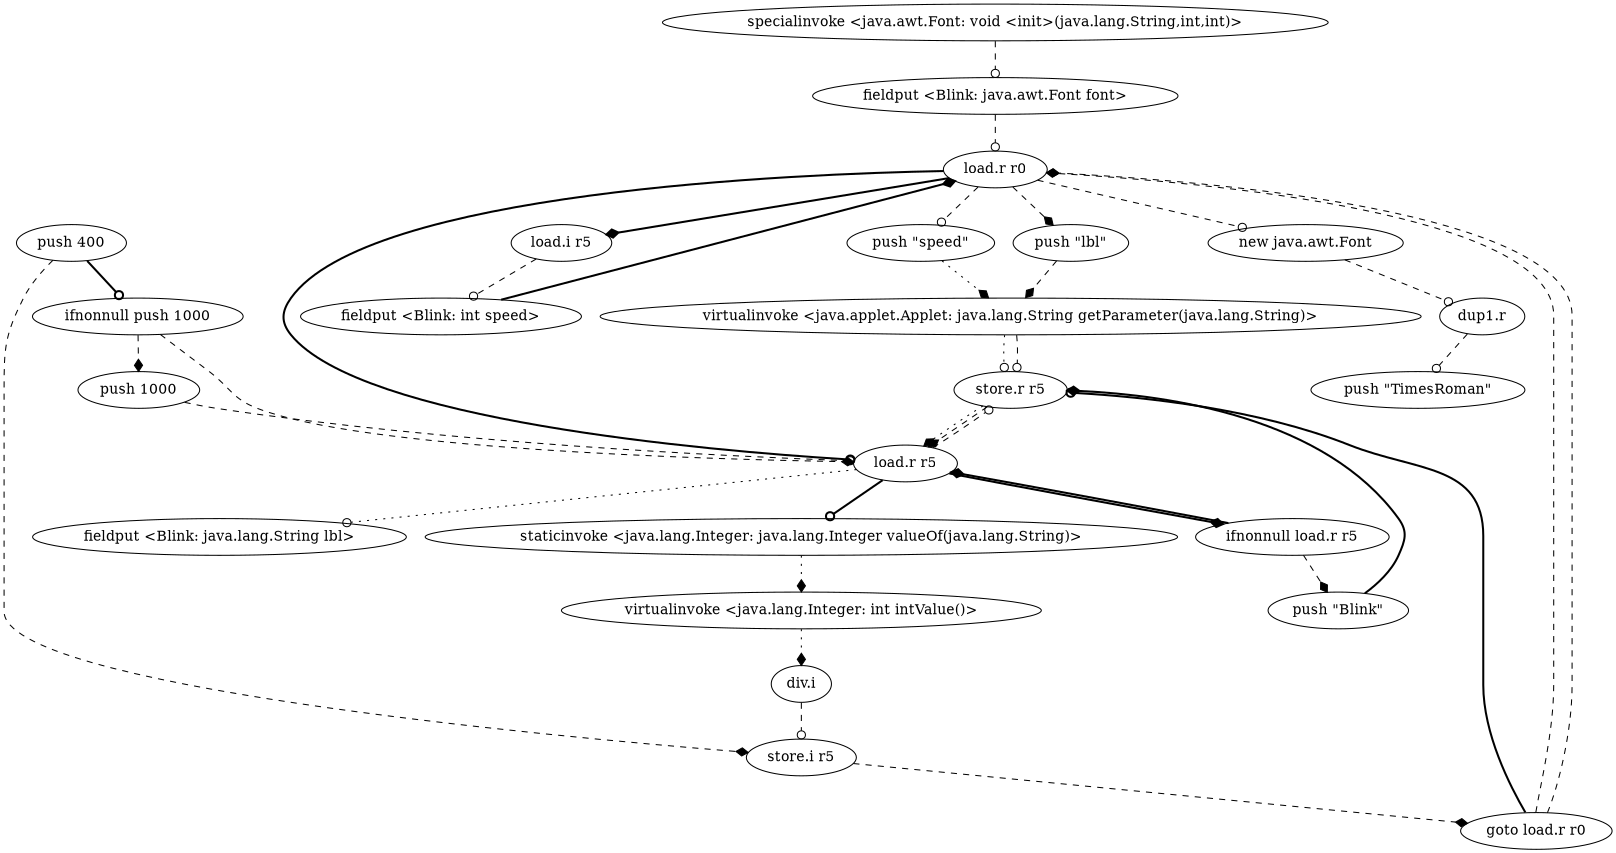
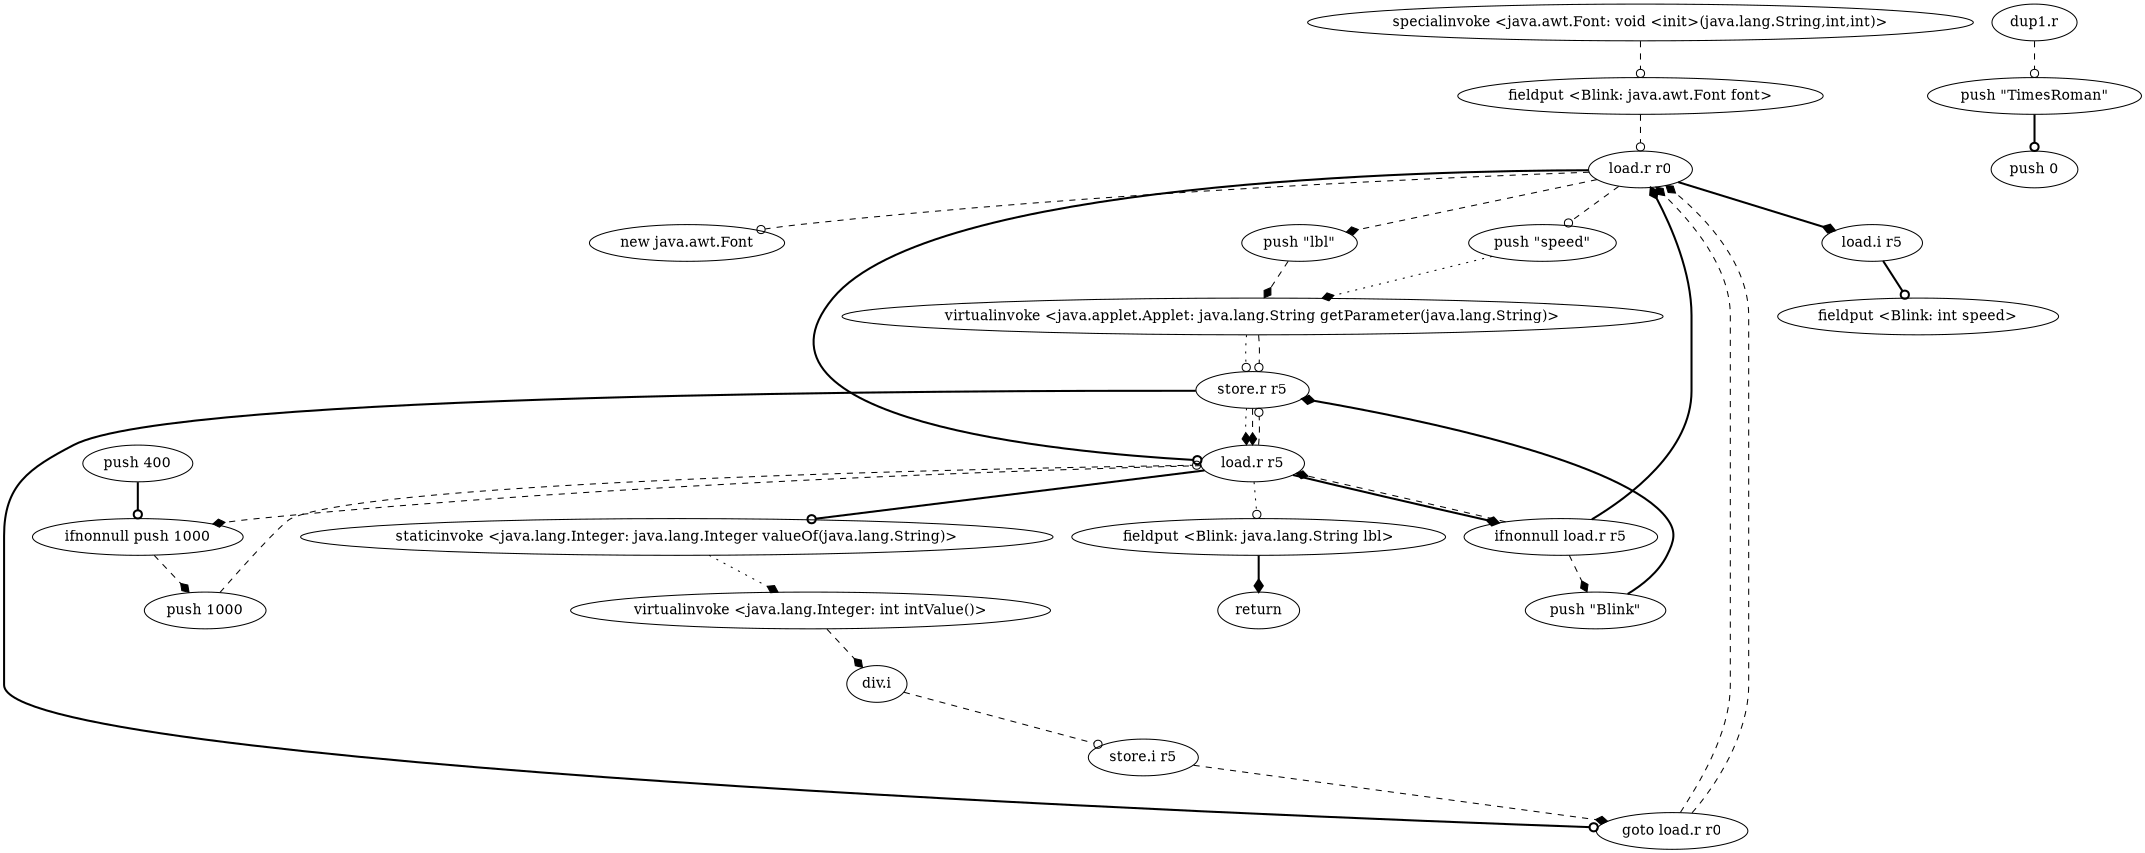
node "push 0": added
edge "fieldput <Blink: int speed>" -> "load.r r0": now "ifnonnull load.r r5" -> "load.r r0"
edge "load.i r5" -> "fieldput <Blink: int speed>": style dashed -> bold
edge "new java.awt.Font" -> "dup1.r": removed
edge "ifnonnull push 1000" -> "load.r r5": reversed
edge "goto load.r r0" -> "store.r r5": reversed
edge "ifnonnull load.r r5" -> "load.r r5": style bold -> dashed
node "return": added
edge "virtualinvoke <java.lang.Integer: int intValue()>" -> "div.i": style dotted -> dashed
edge "push 400" -> "store.i r5": removed
